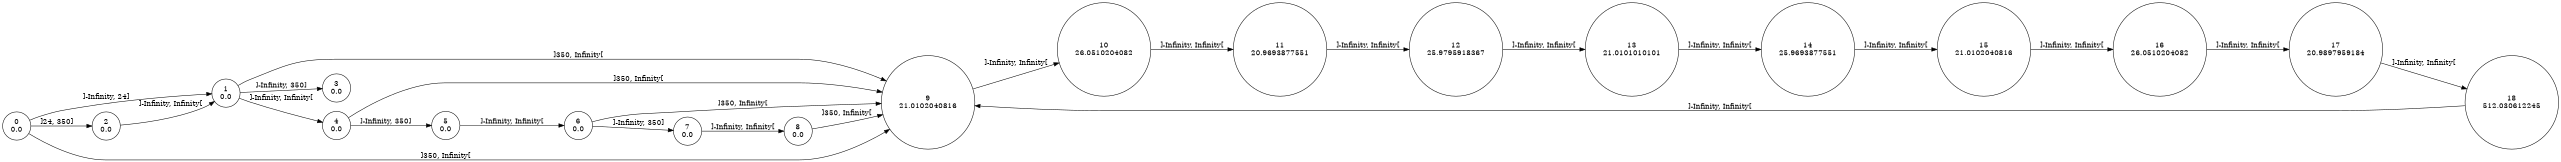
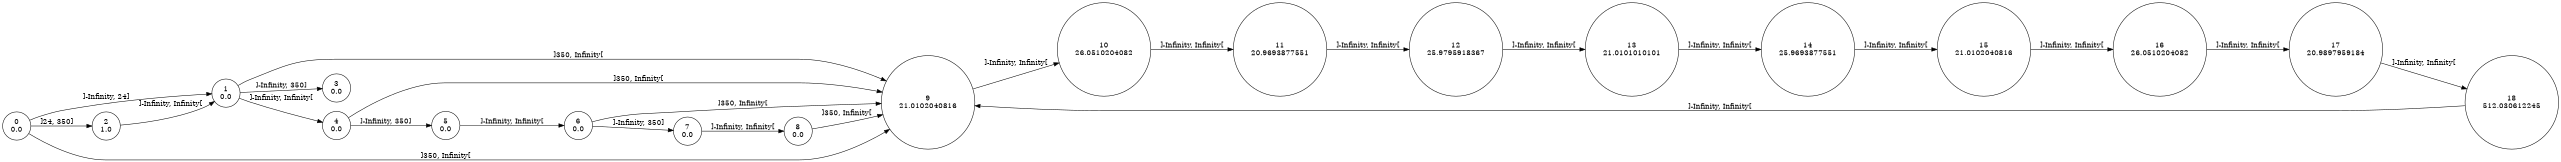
node "2 0.0": label "2 0.0" -> "2 1.0"
